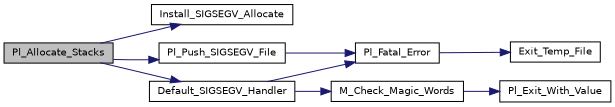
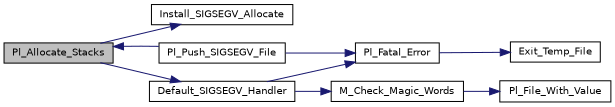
edge "Pl_Allocate_Stacks" -> "Pl_Push_SIGSEGV_File": reversed
node "Pl_Exit_With_Value": label "Pl_Exit_With_Value" -> "Pl_File_With_Value"
